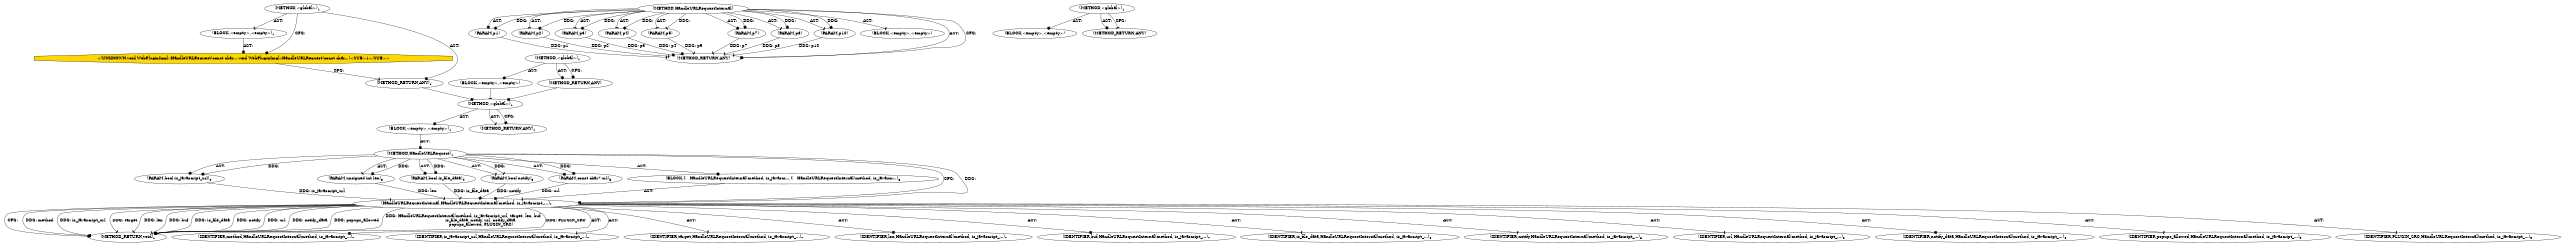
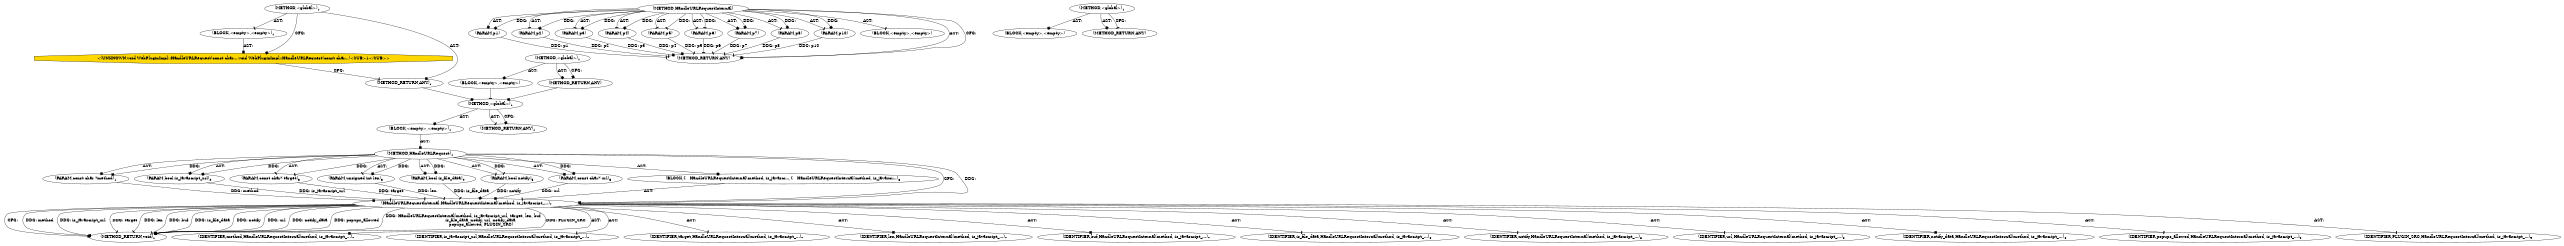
node "(PARAM,p6)": added
node "(PARAM,const char *method)": added
node "(PARAM,const char* target)": added
